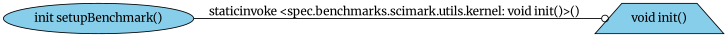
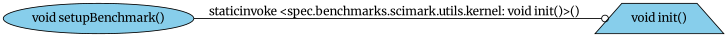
node "init setupBenchmark()": label "init setupBenchmark()" -> "void setupBenchmark()"
